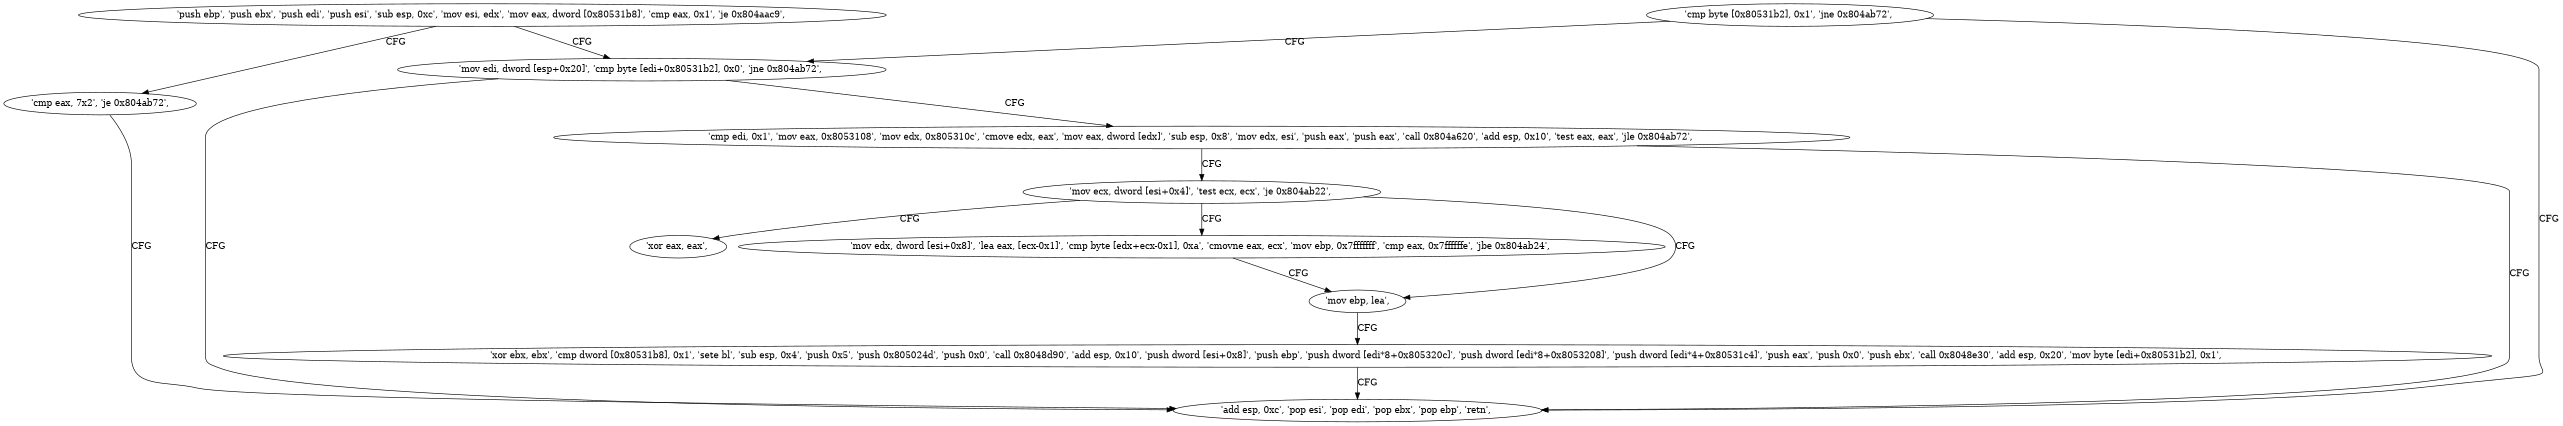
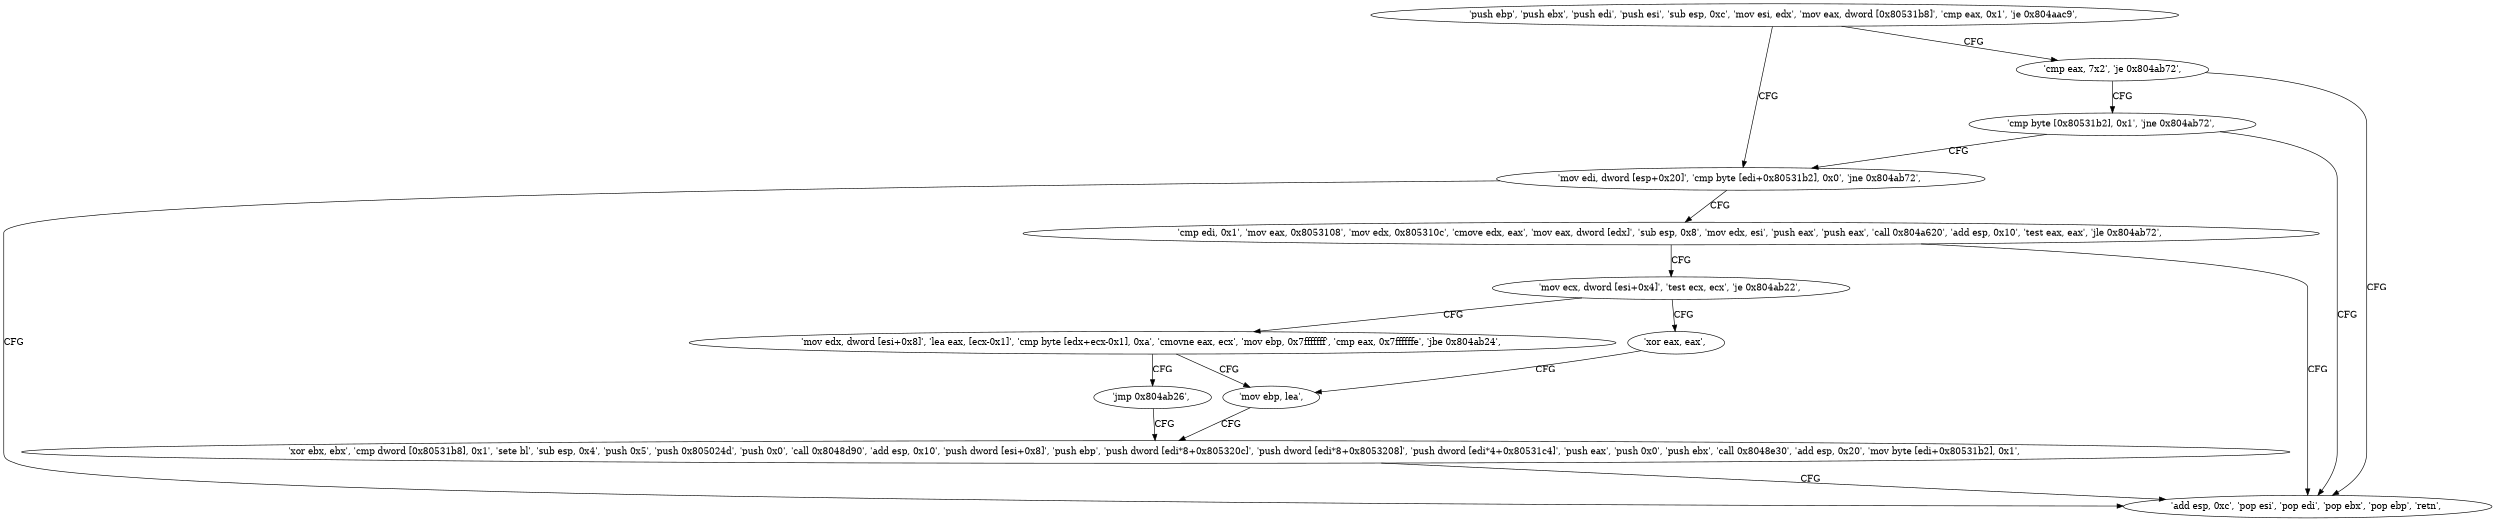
edge "'cmp eax, 7x2', 'je 0x804ab72'," -> "'cmp byte [0x80531b2], 0x1', 'jne 0x804ab72',": added, label "CFG"
edge "'mov ecx, dword [esi+0x4]', 'test ecx, ecx', 'je 0x804ab22'," -> "'mov ebp, lea',": now "'xor eax, eax'," -> "'mov ebp, lea',"
node "'jmp 0x804ab26',": added
